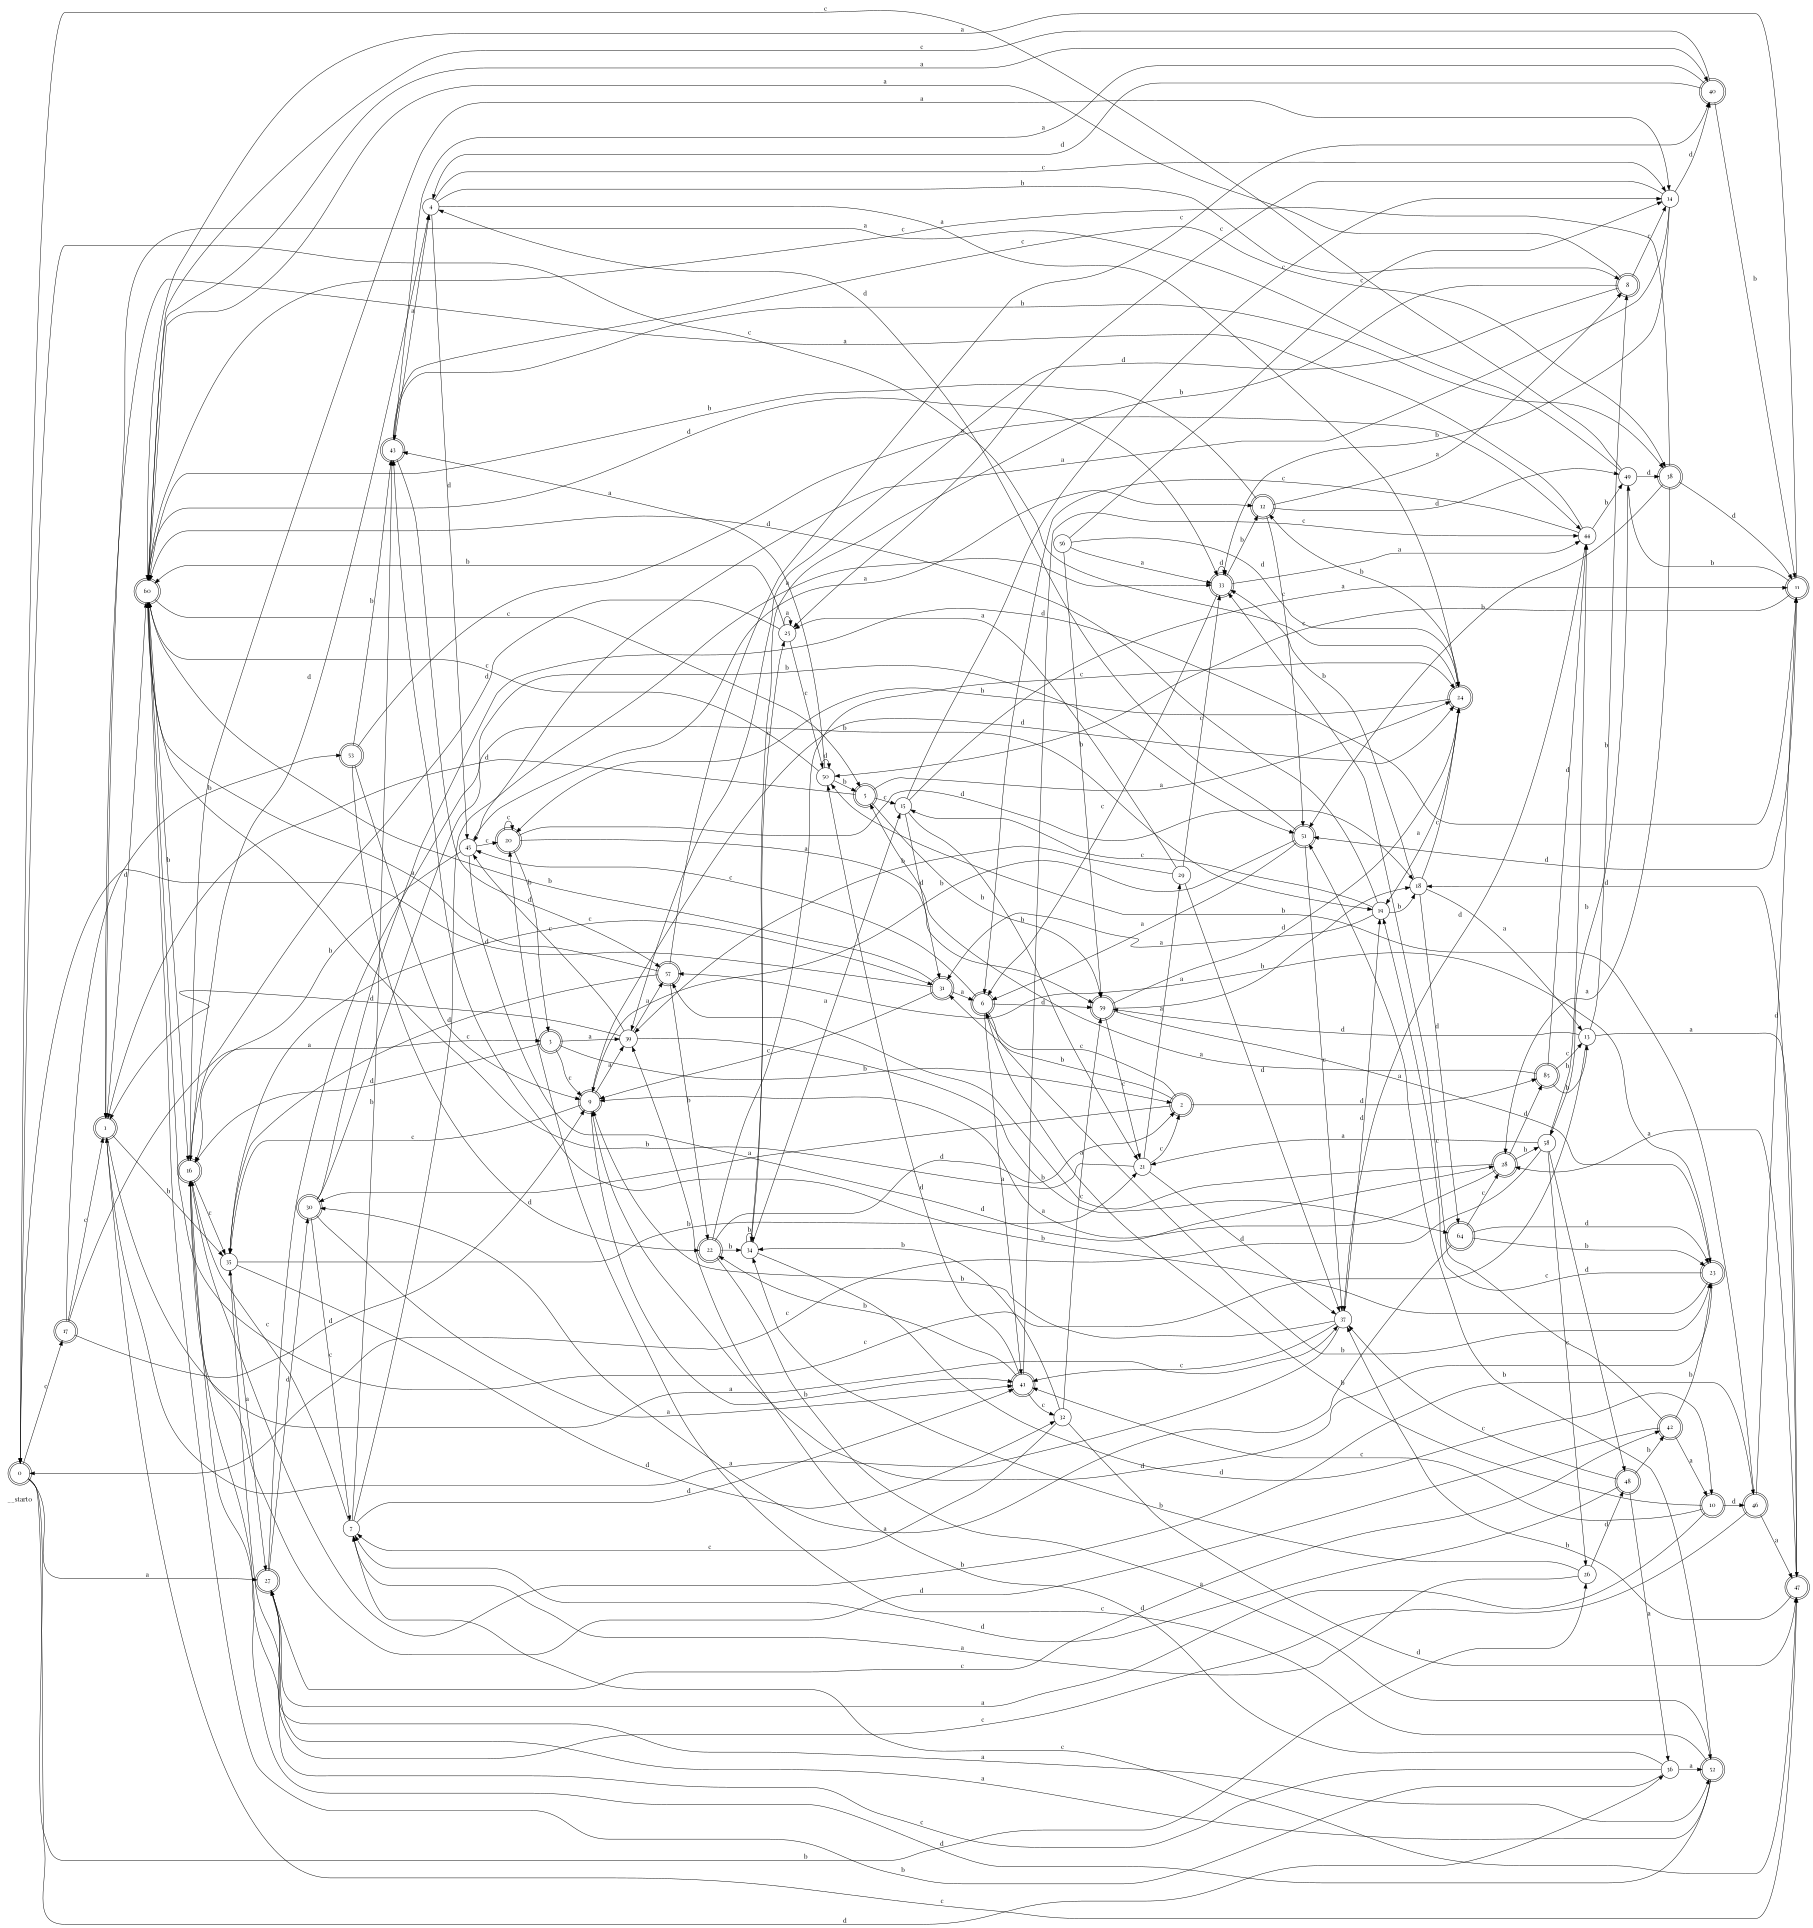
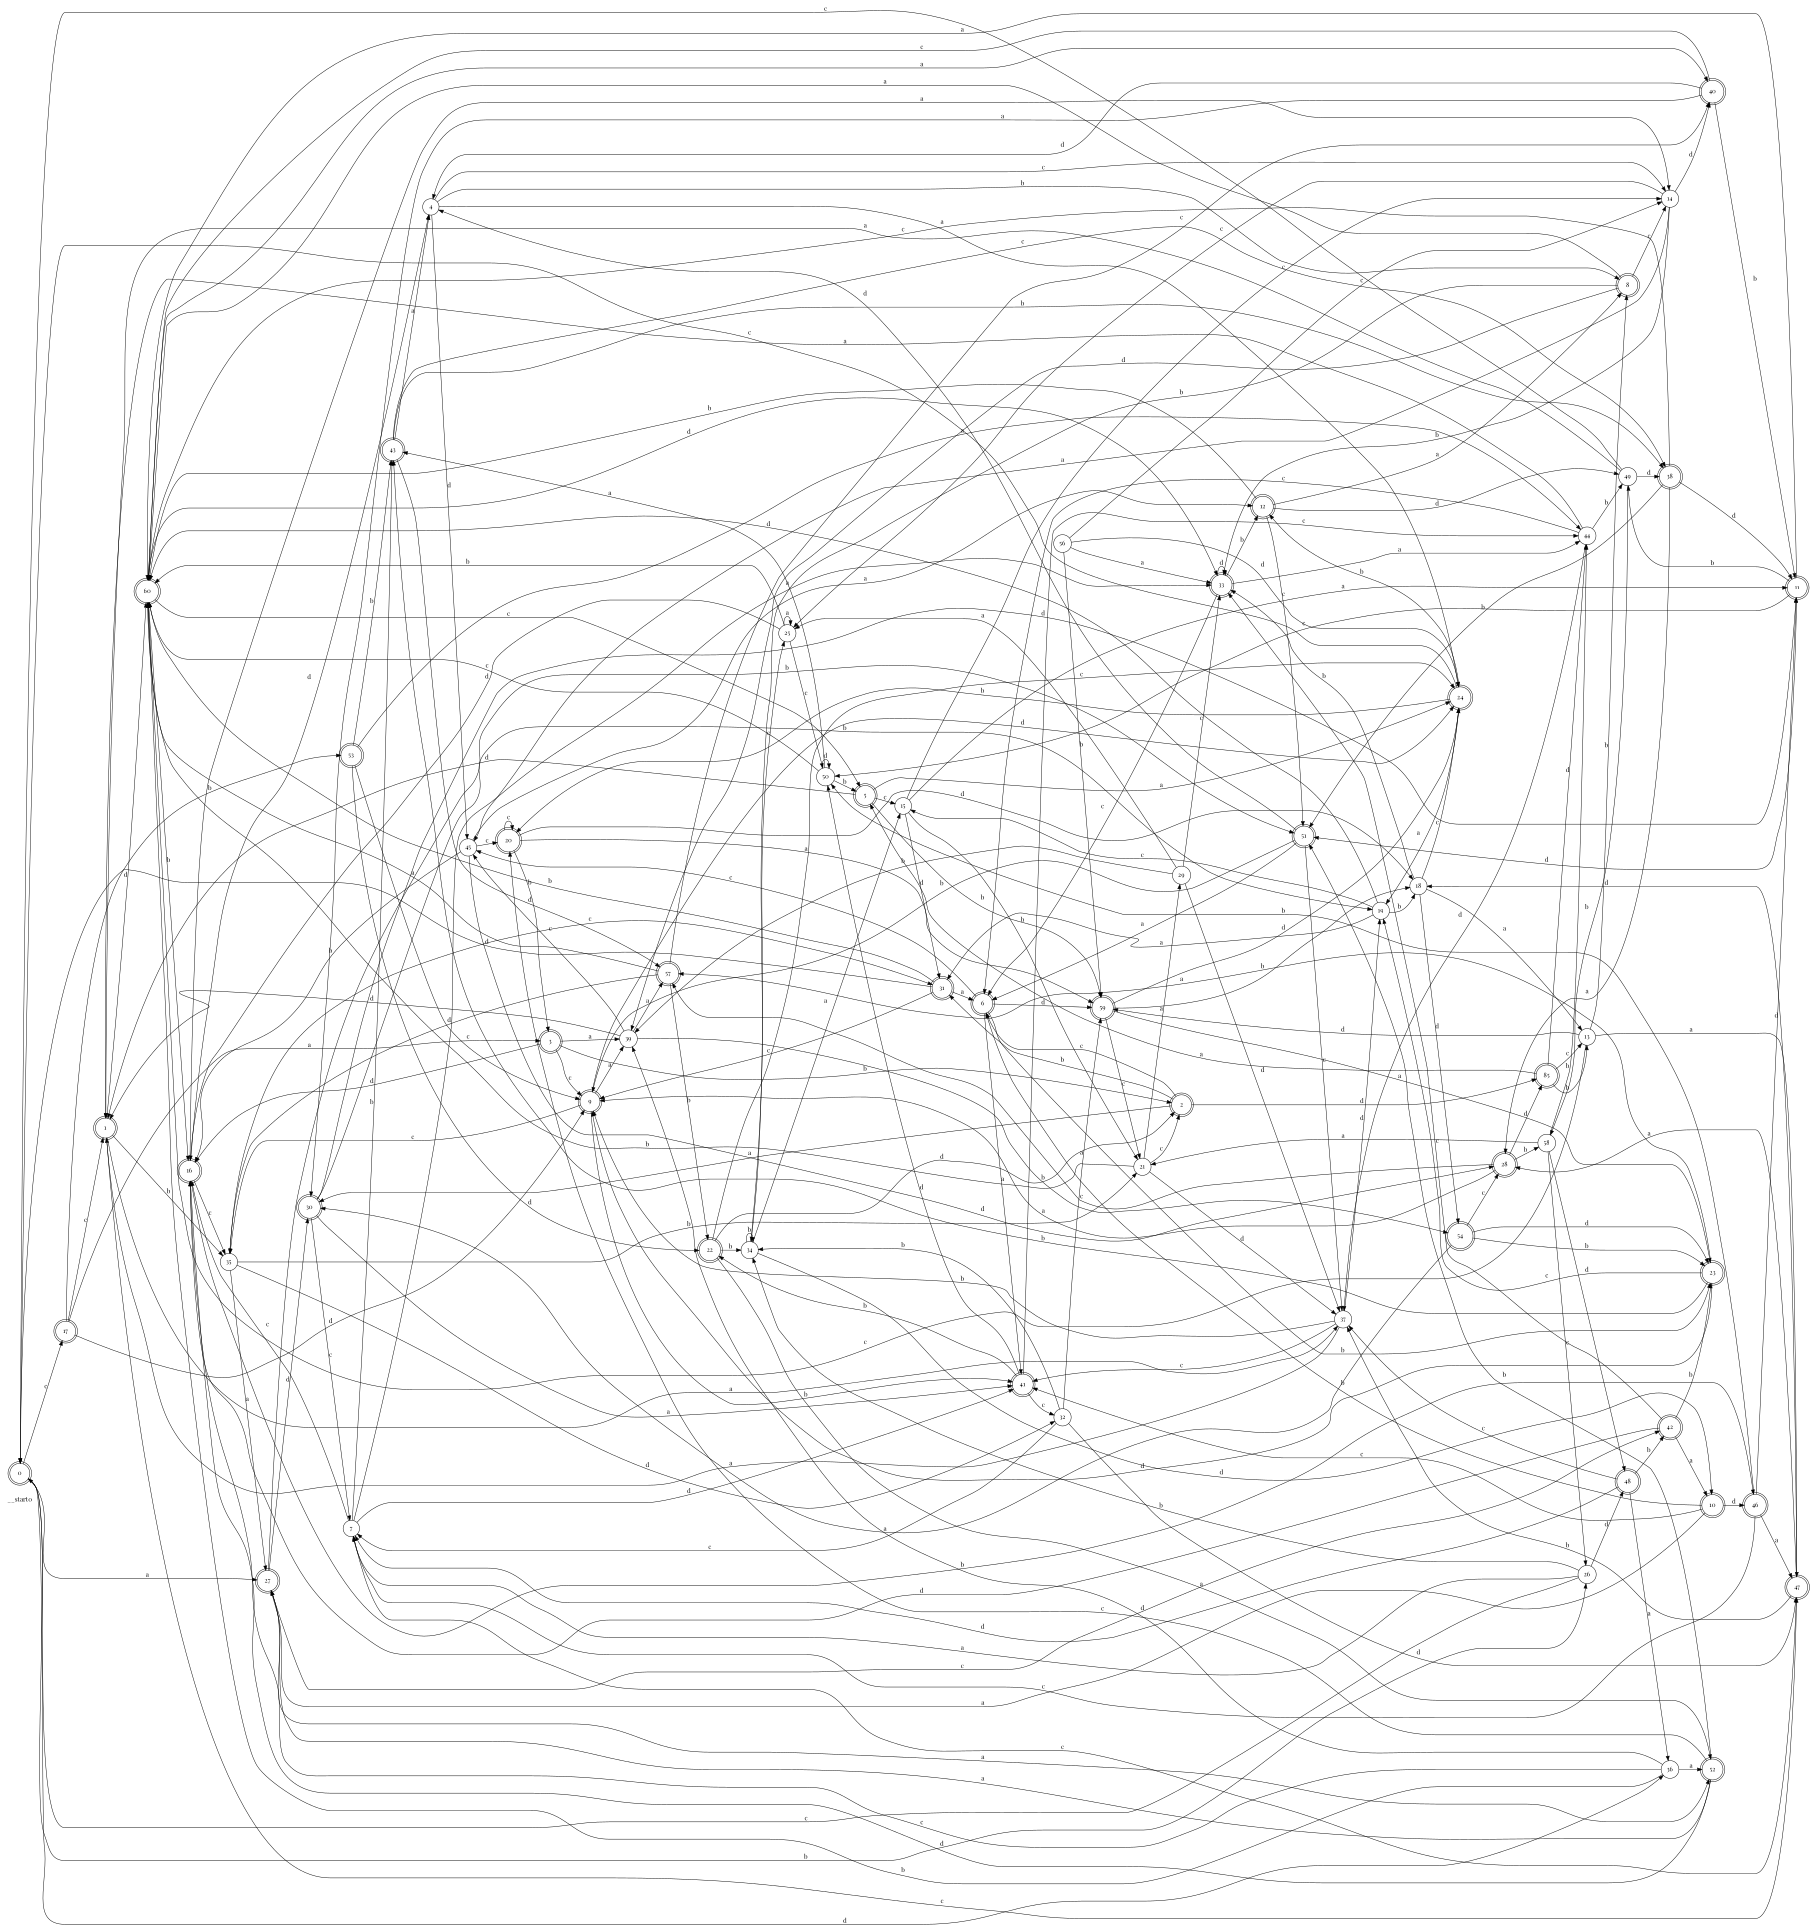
edge "40" -> "43": now "40" -> "30"
node "64": label "64" -> "54"
edge "58" -> "0": now "26" -> "0"
edge "46" -> "35": now "46" -> "7"
